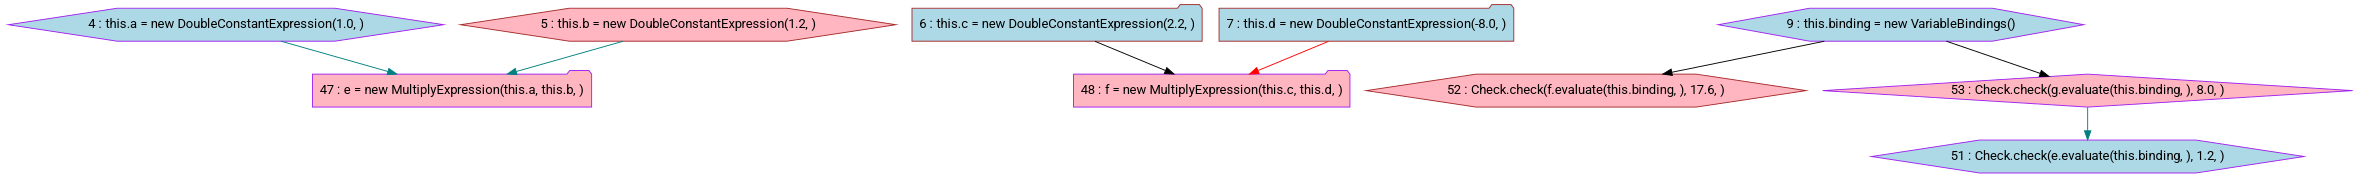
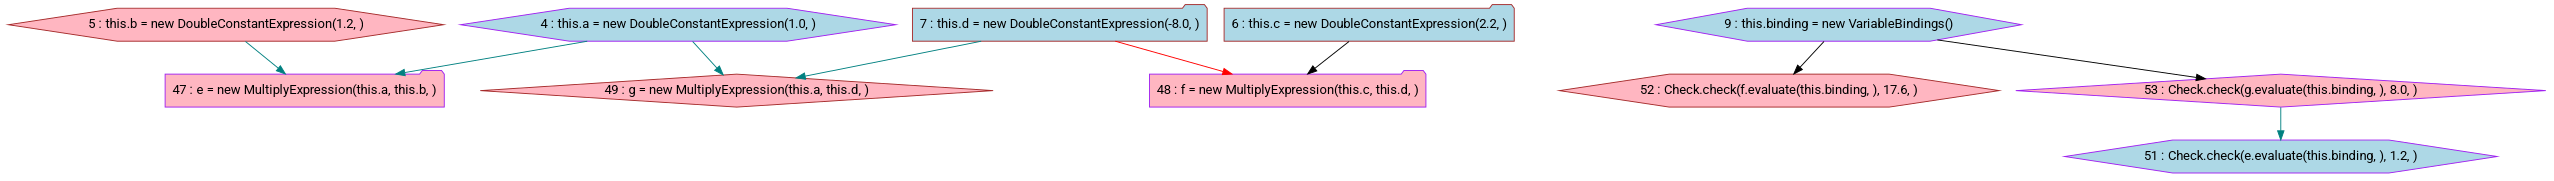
node "49 : g = new MultiplyExpression(this.a, this.d, )": added
